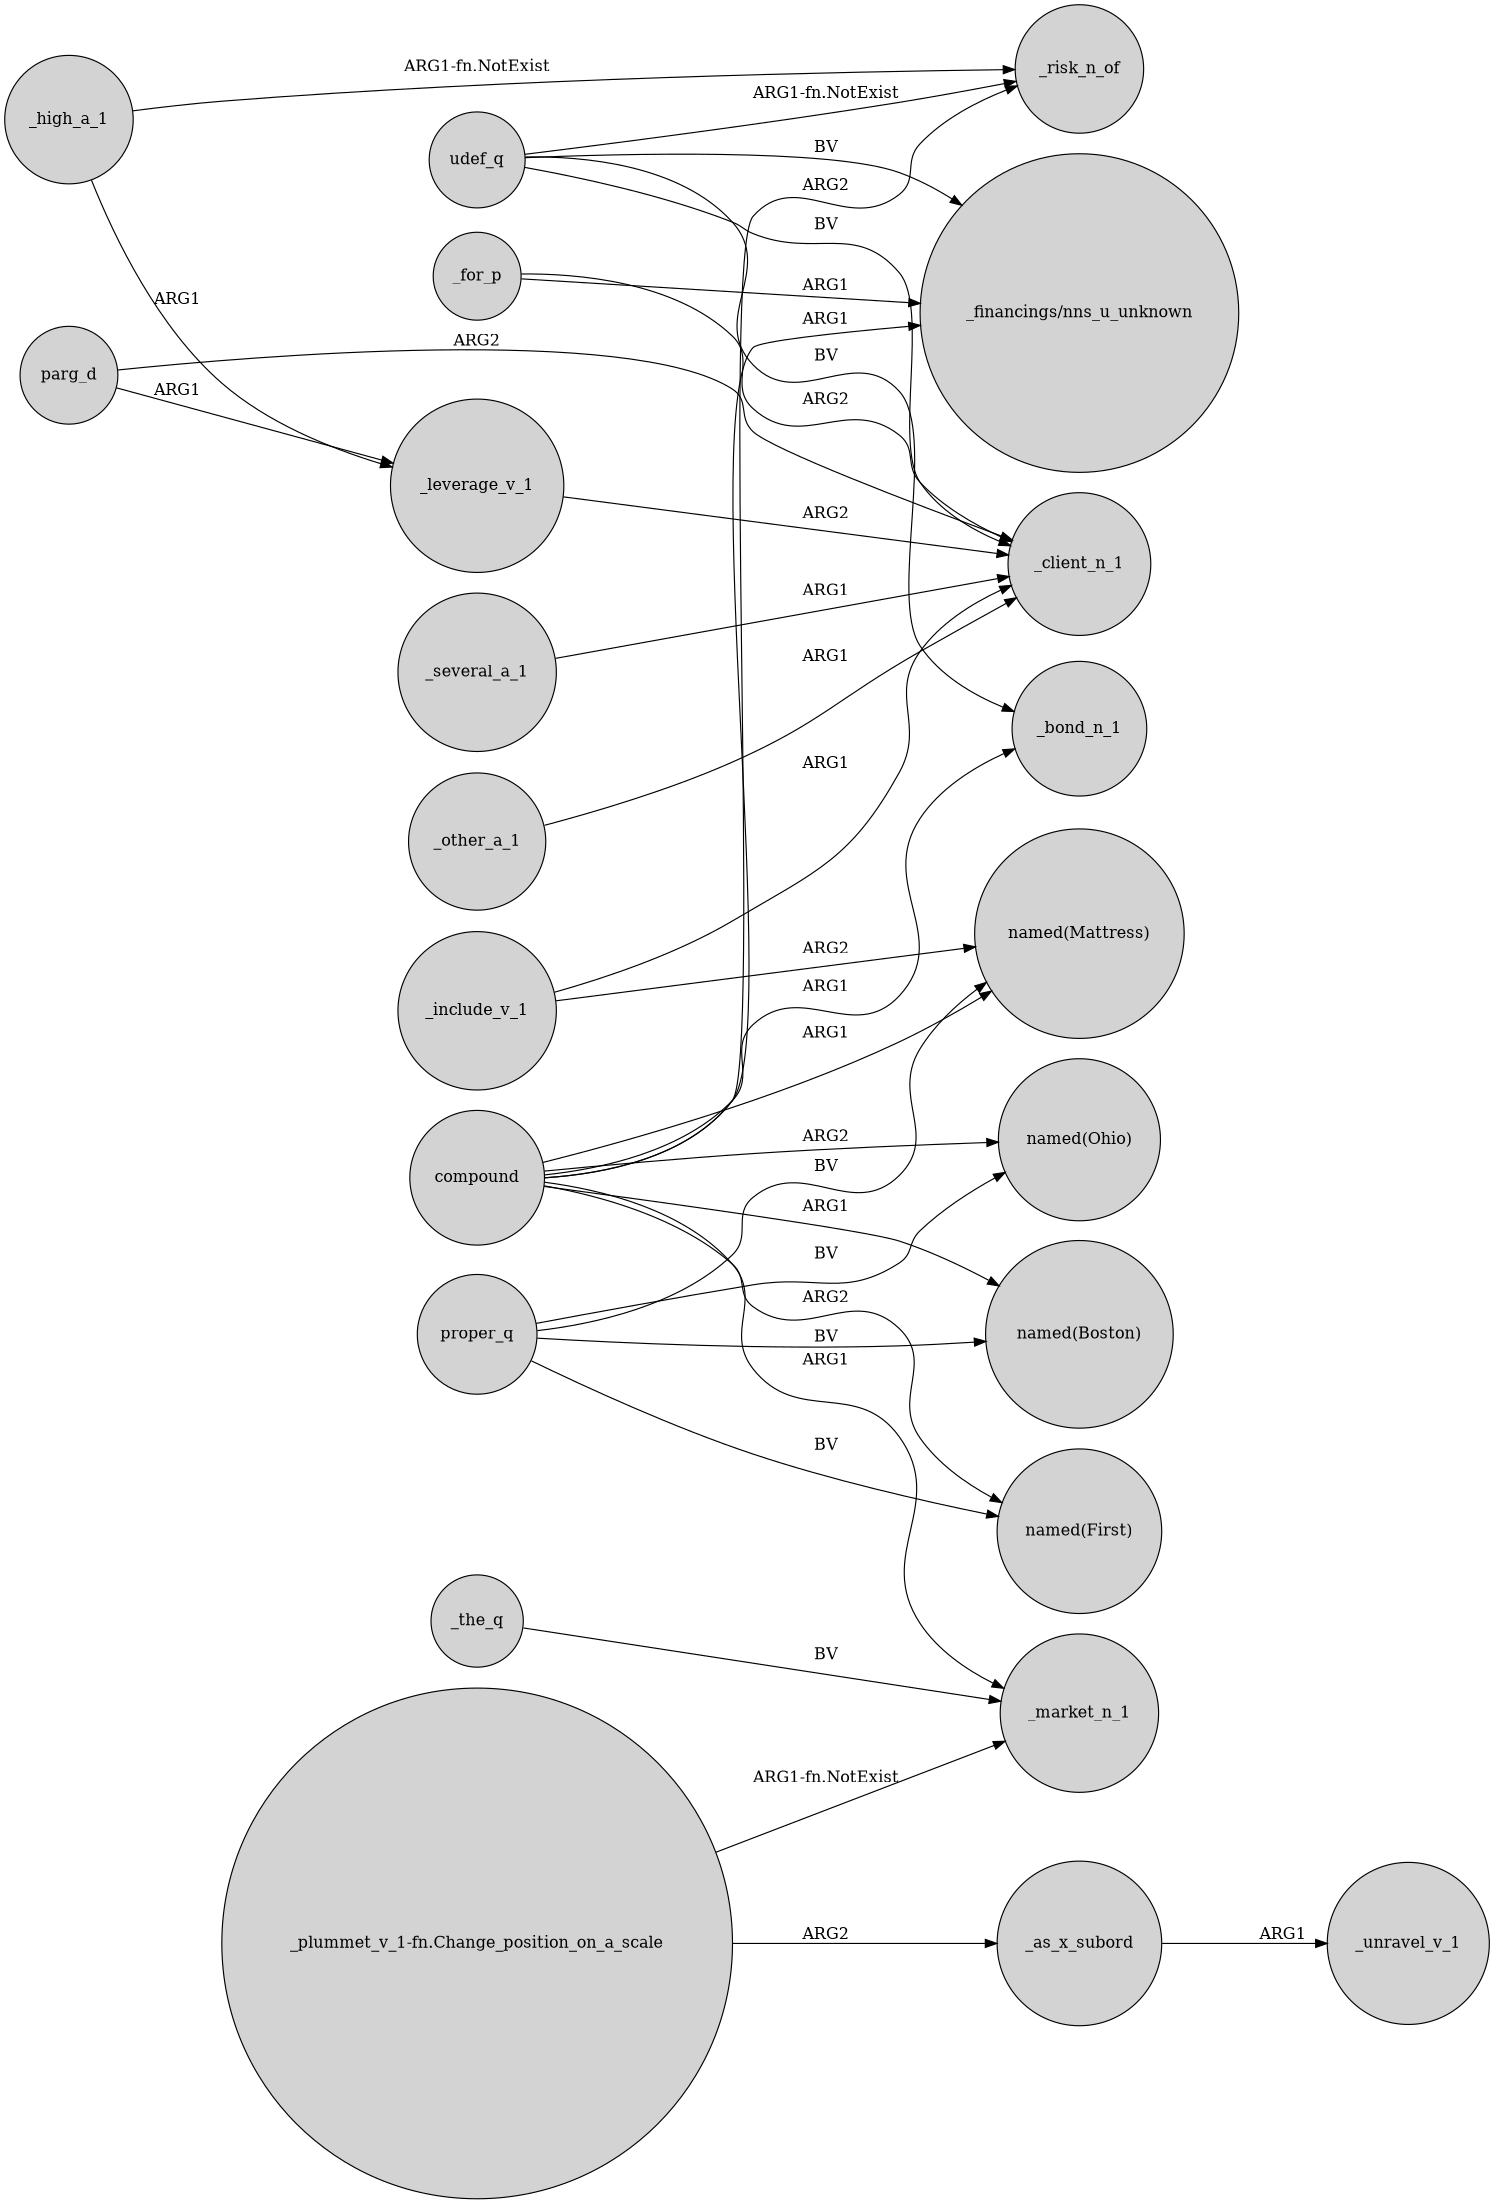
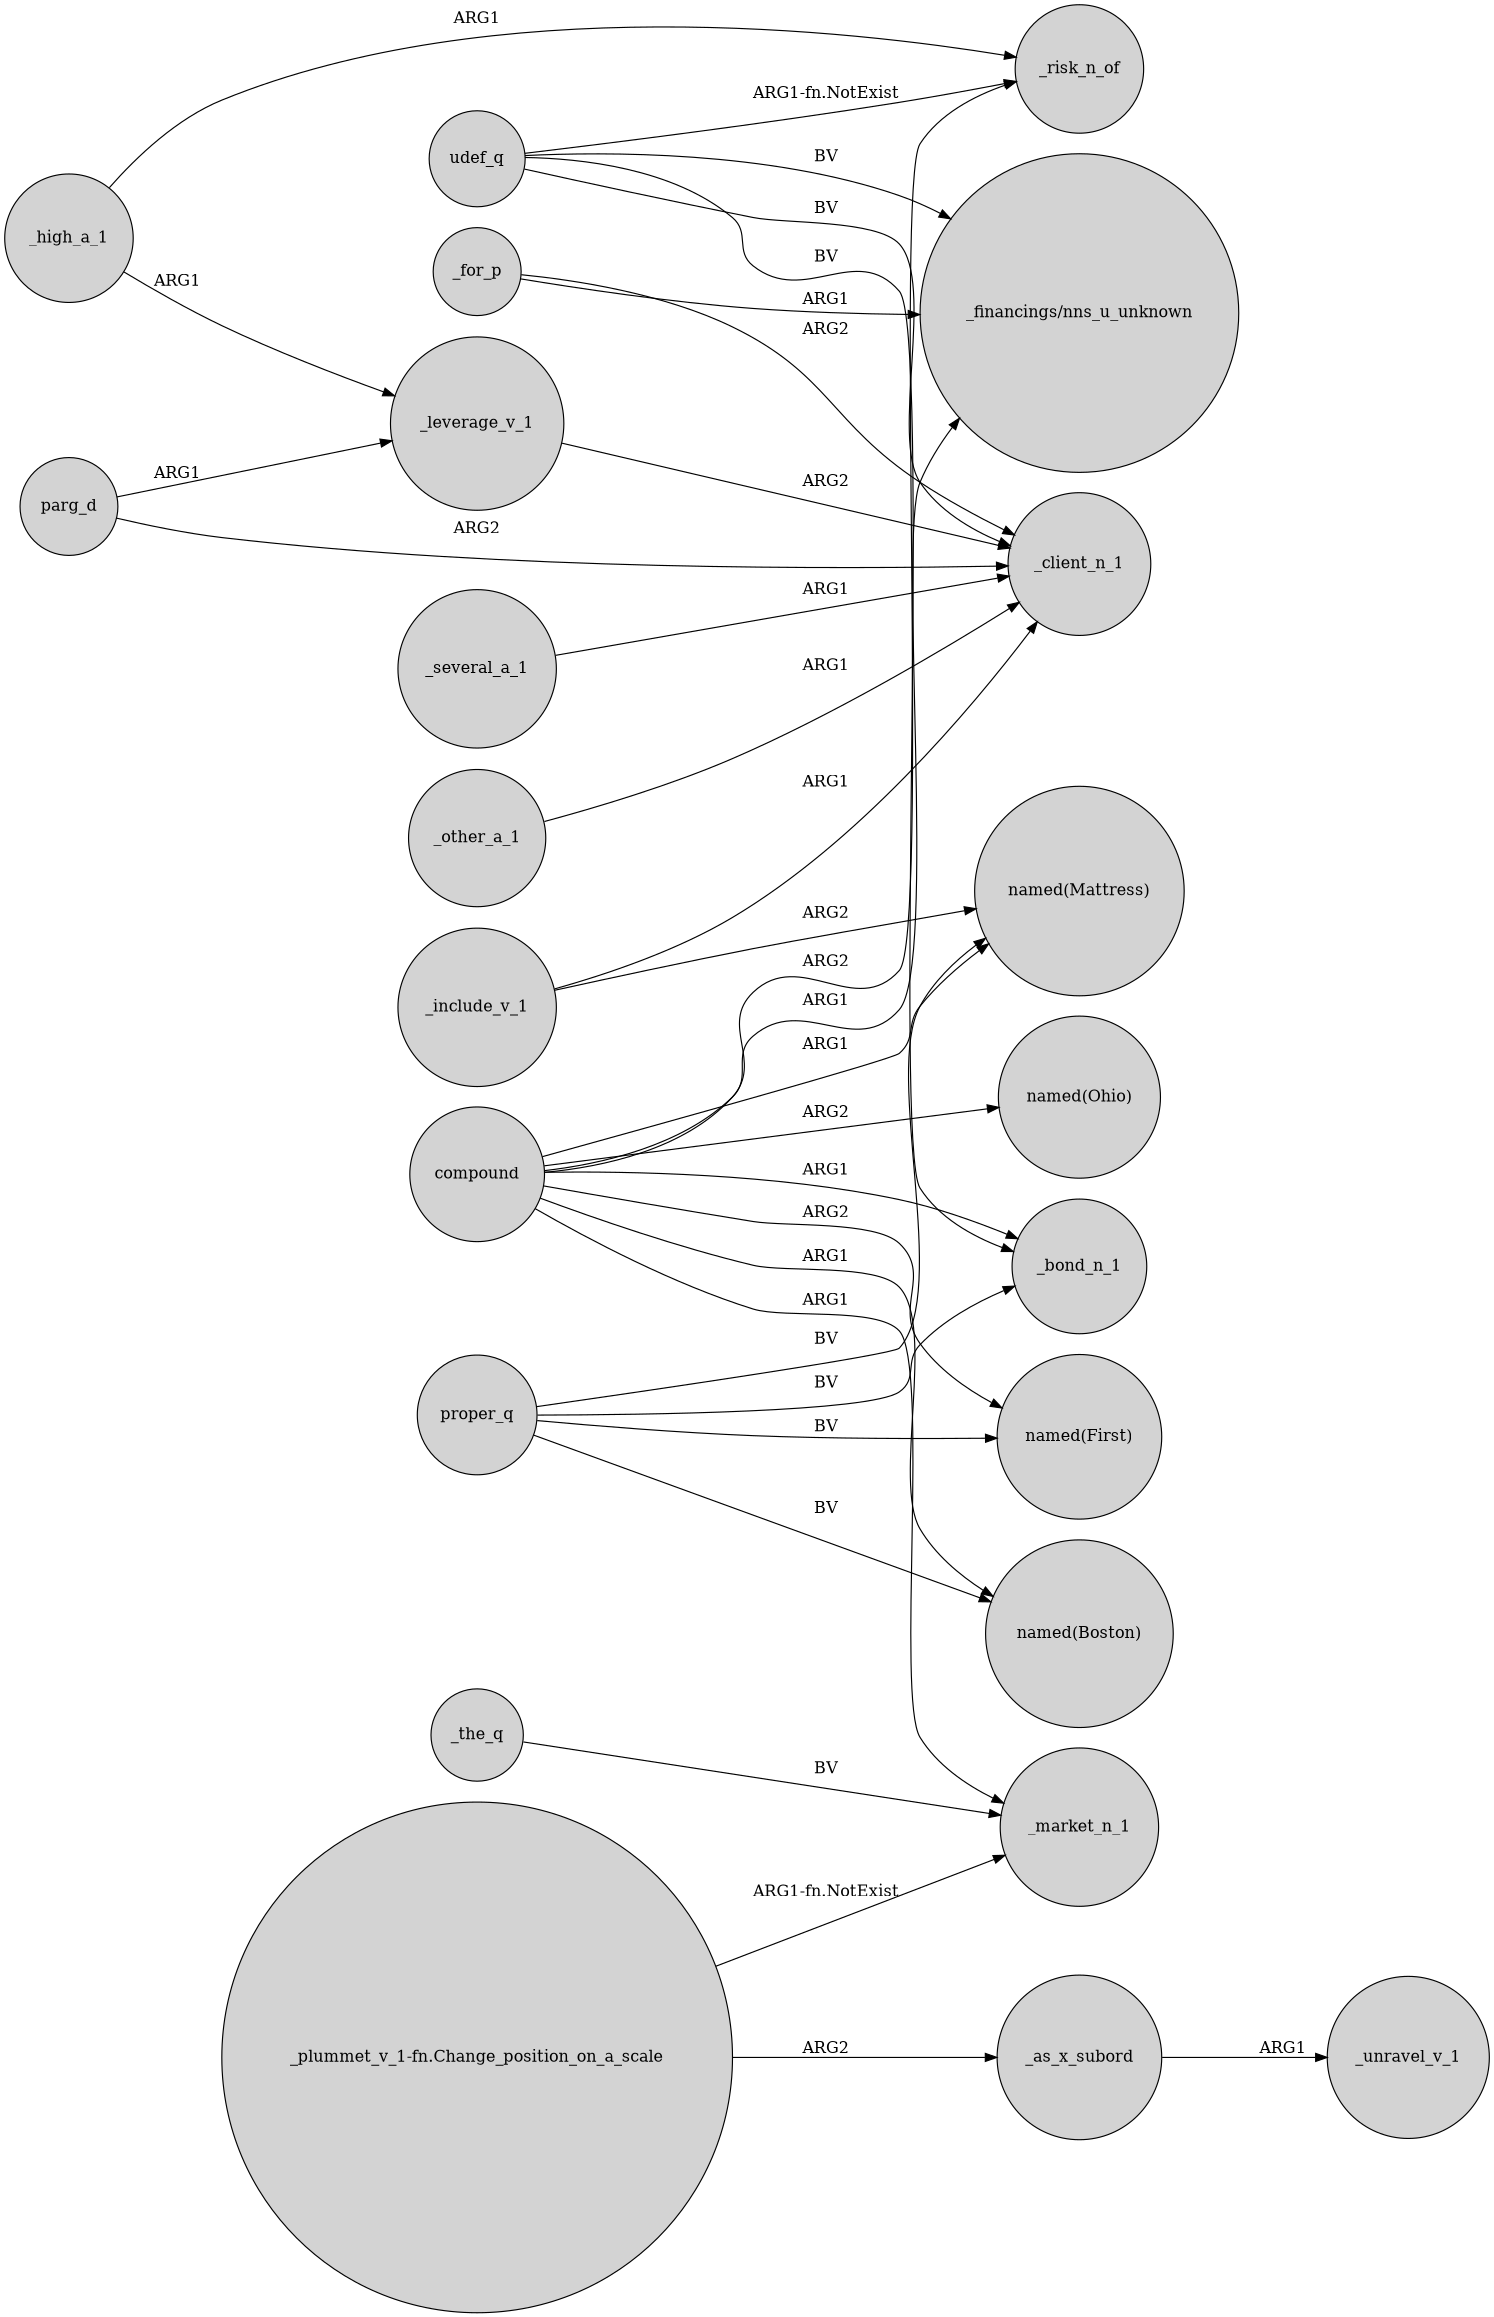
edge "_high_a_1" -> "_risk_n_of": label "ARG1-fn.NotExist" -> "ARG1"
edge "proper_q" -> "named(Ohio)": now "proper_q" -> "_bond_n_1"
